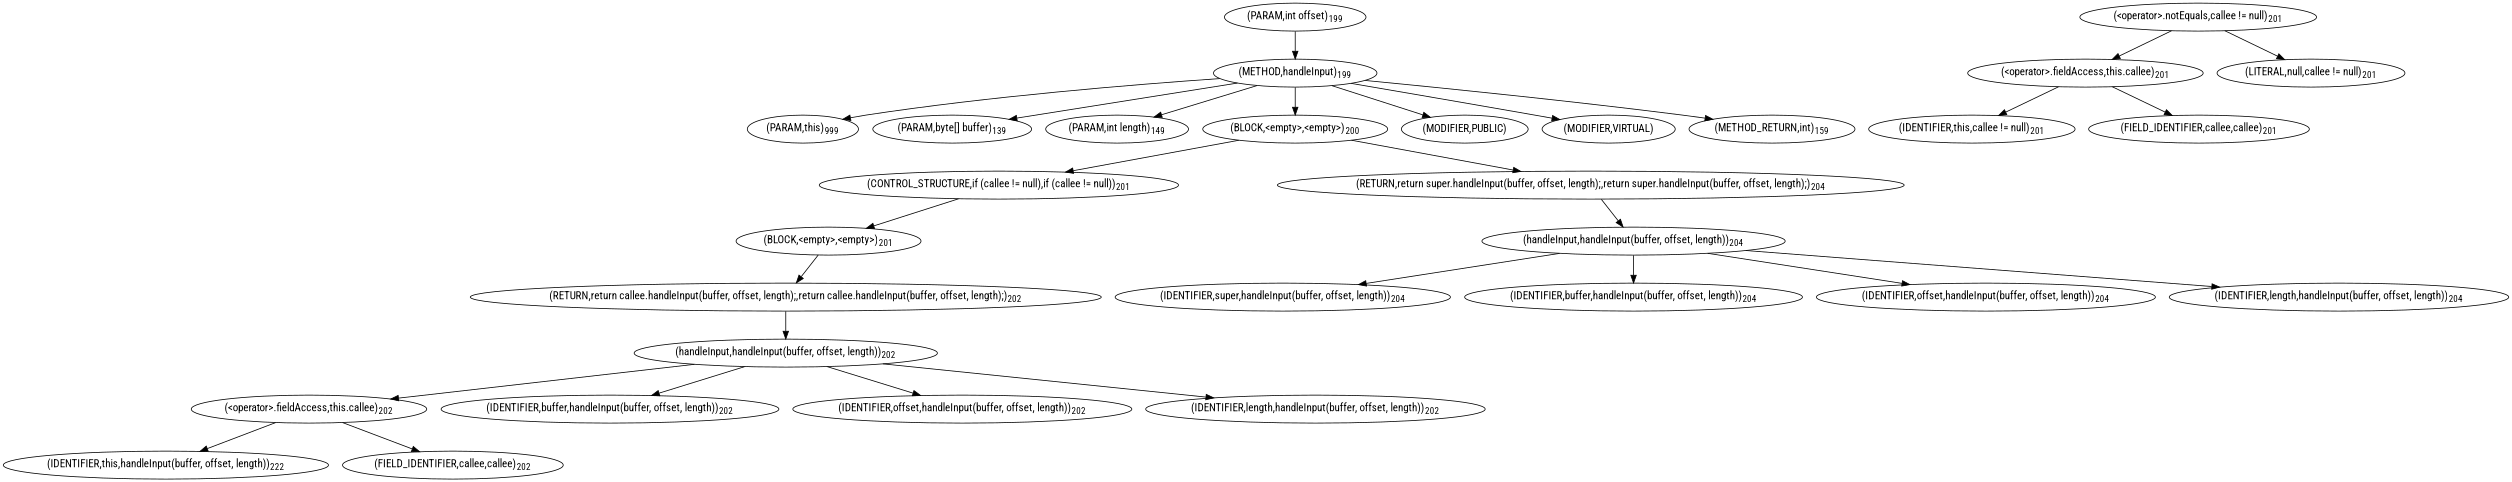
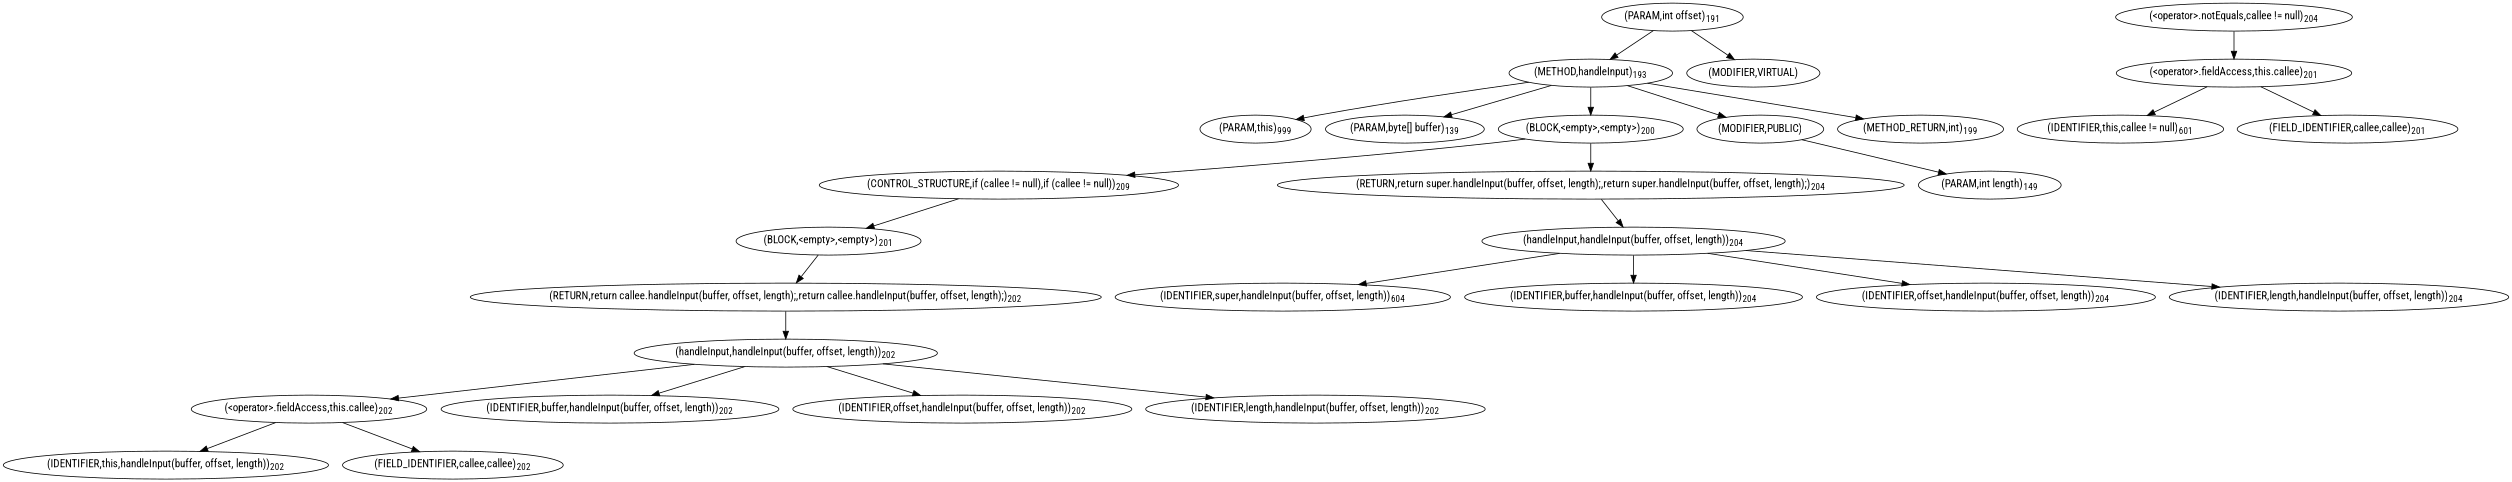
node "(PARAM,int offset)": text "199" -> "191"
node "(<operator>.notEquals,callee != null)": text "201" -> "204"
node "(METHOD,handleInput)": text "199" -> "193"
node "(LITERAL,null,callee != null)": removed
edge "(METHOD,handleInput)" -> "(PARAM,int length)": now "(MODIFIER,PUBLIC)" -> "(PARAM,int length)"
edge "(METHOD,handleInput)" -> "(MODIFIER,VIRTUAL)": now "(PARAM,int offset)" -> "(MODIFIER,VIRTUAL)"
node "(METHOD_RETURN,int)": text "159" -> "199"
node "(IDENTIFIER,this,callee != null)": text "201" -> "601"
node "(CONTROL_STRUCTURE,if (callee != null),if (callee != null))": text "201" -> "209"
node "(IDENTIFIER,super,handleInput(buffer, offset, length))": text "204" -> "604"
node "(IDENTIFIER,this,handleInput(buffer, offset, length))": text "222" -> "202"
